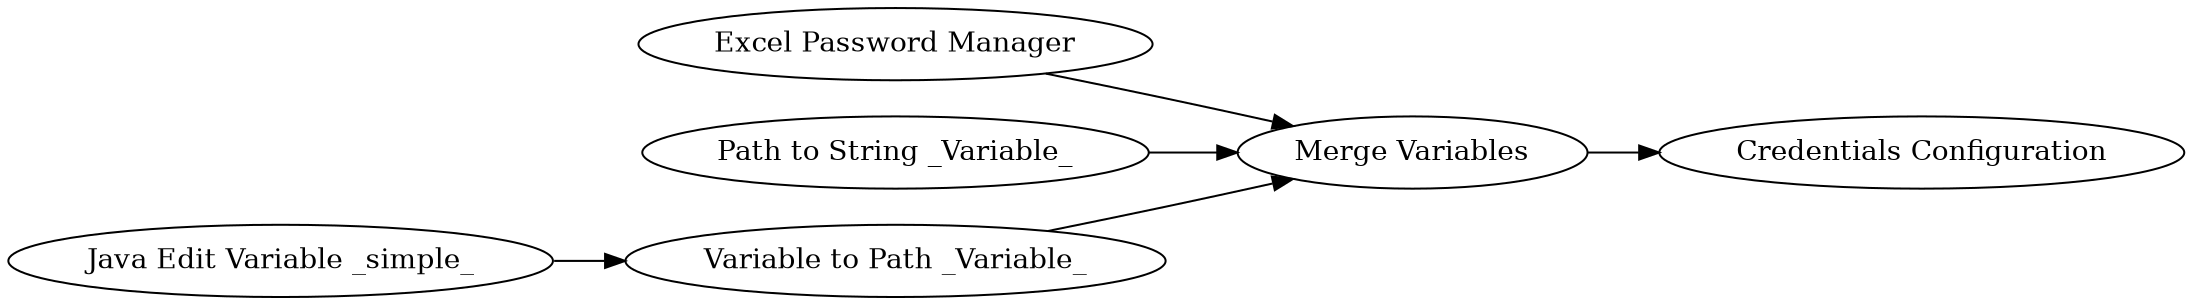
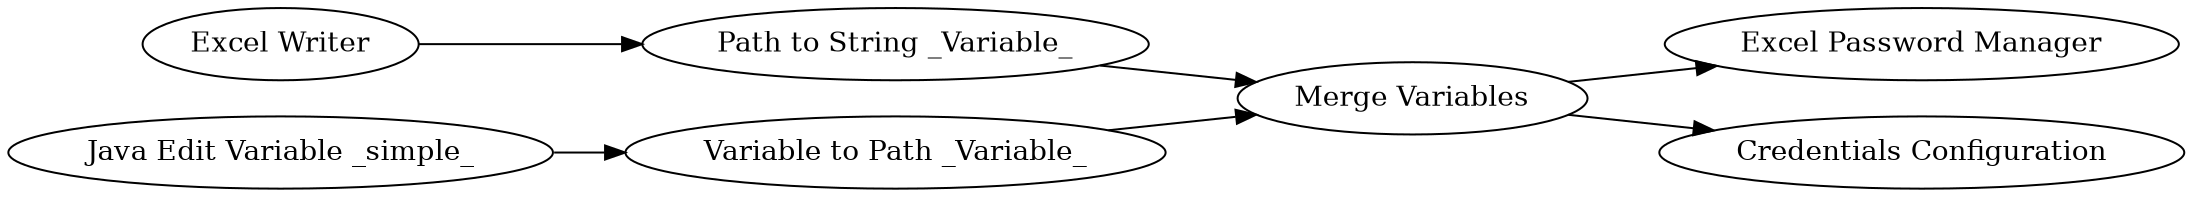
node "Excel Writer": added
edge "Excel Password Manager" -> "Merge Variables": reversed
